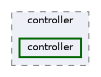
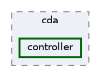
cluster "controller": label "controller" -> "cda"
